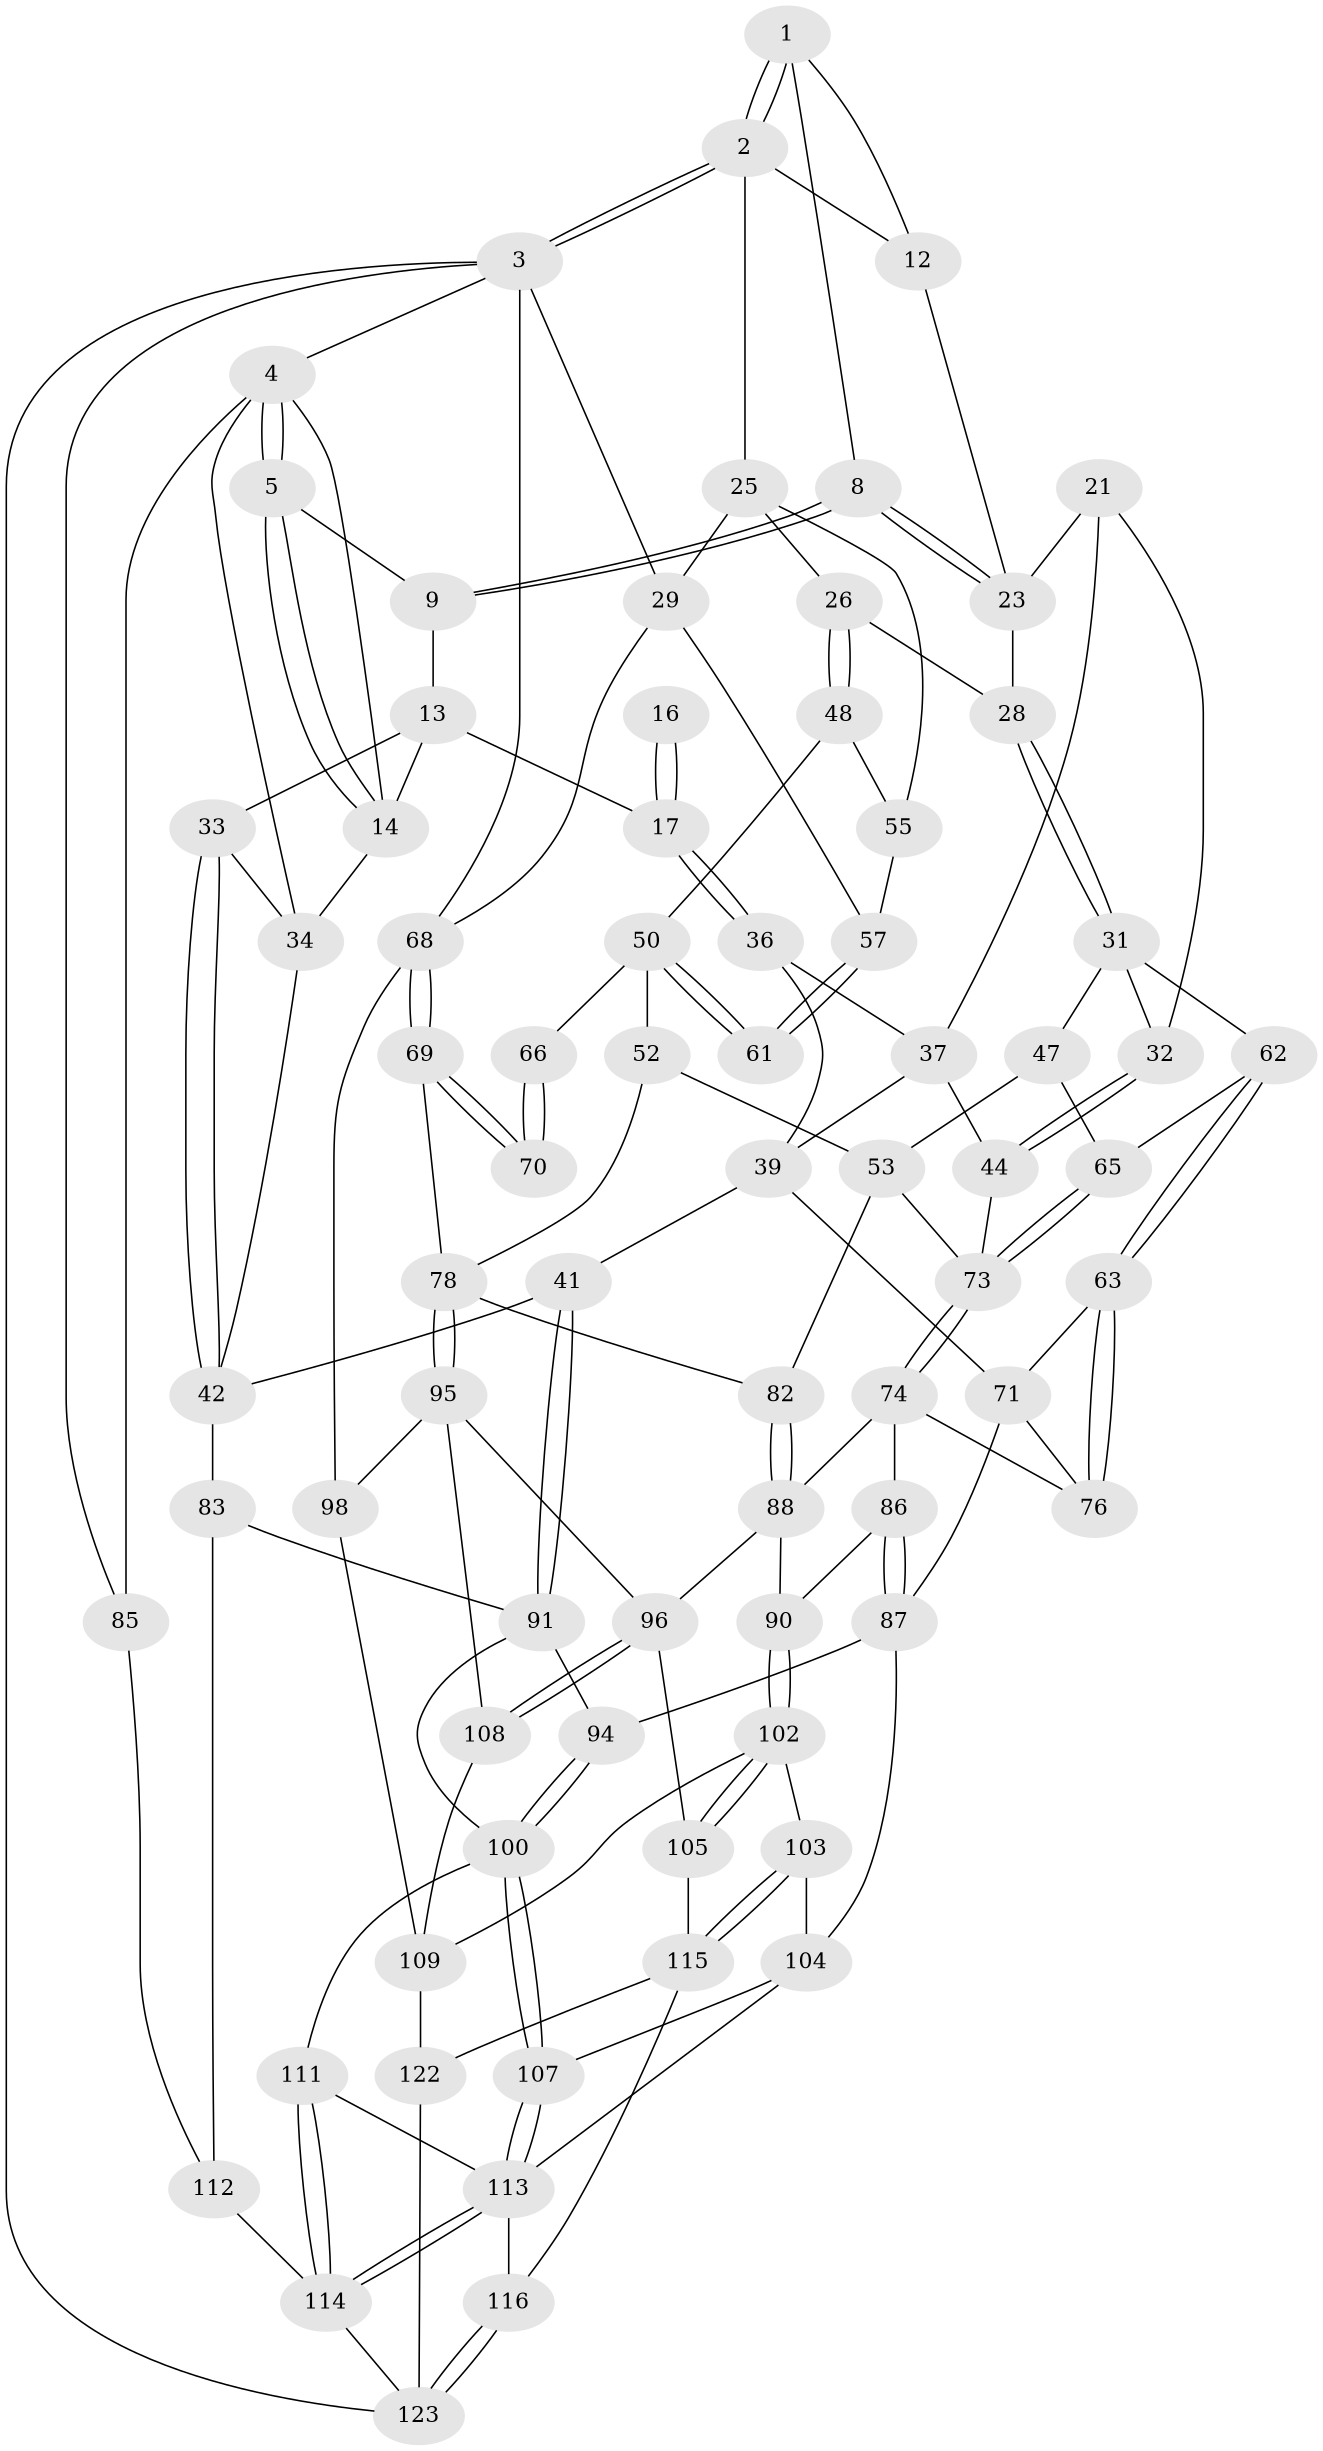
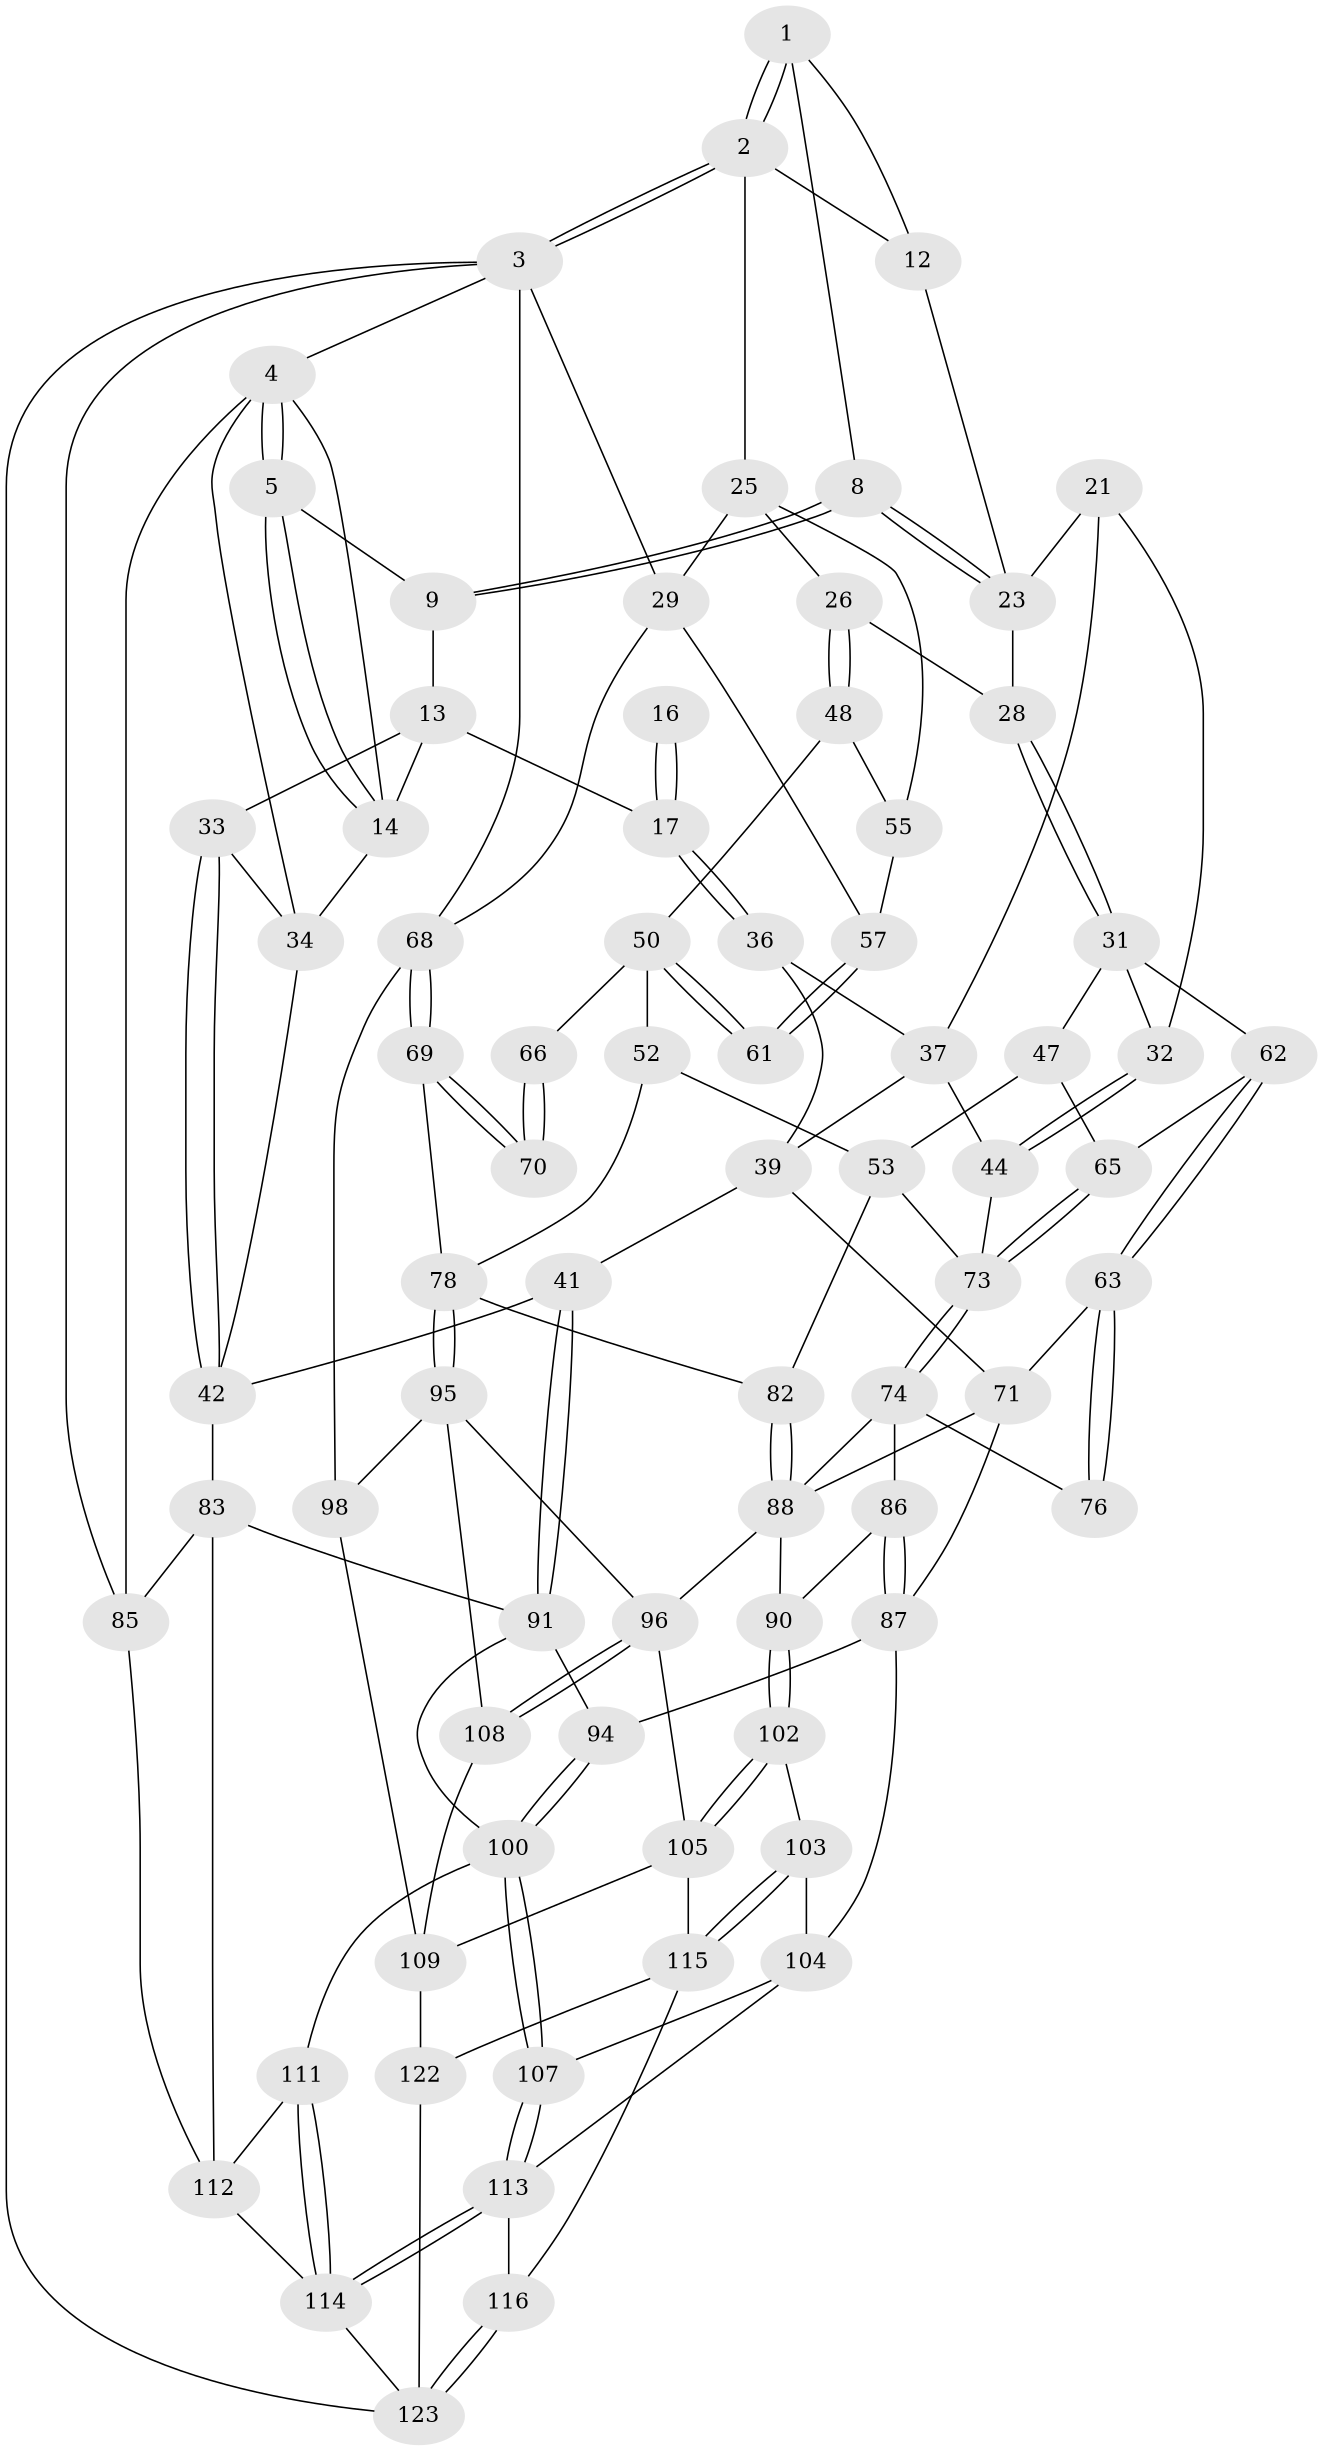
edge "71" -- "76": now "71" -- "88"
edge "83" -- "85": added
edge "102" -- "109": now "105" -- "109"
edge "111" -- "113": now "111" -- "112"
